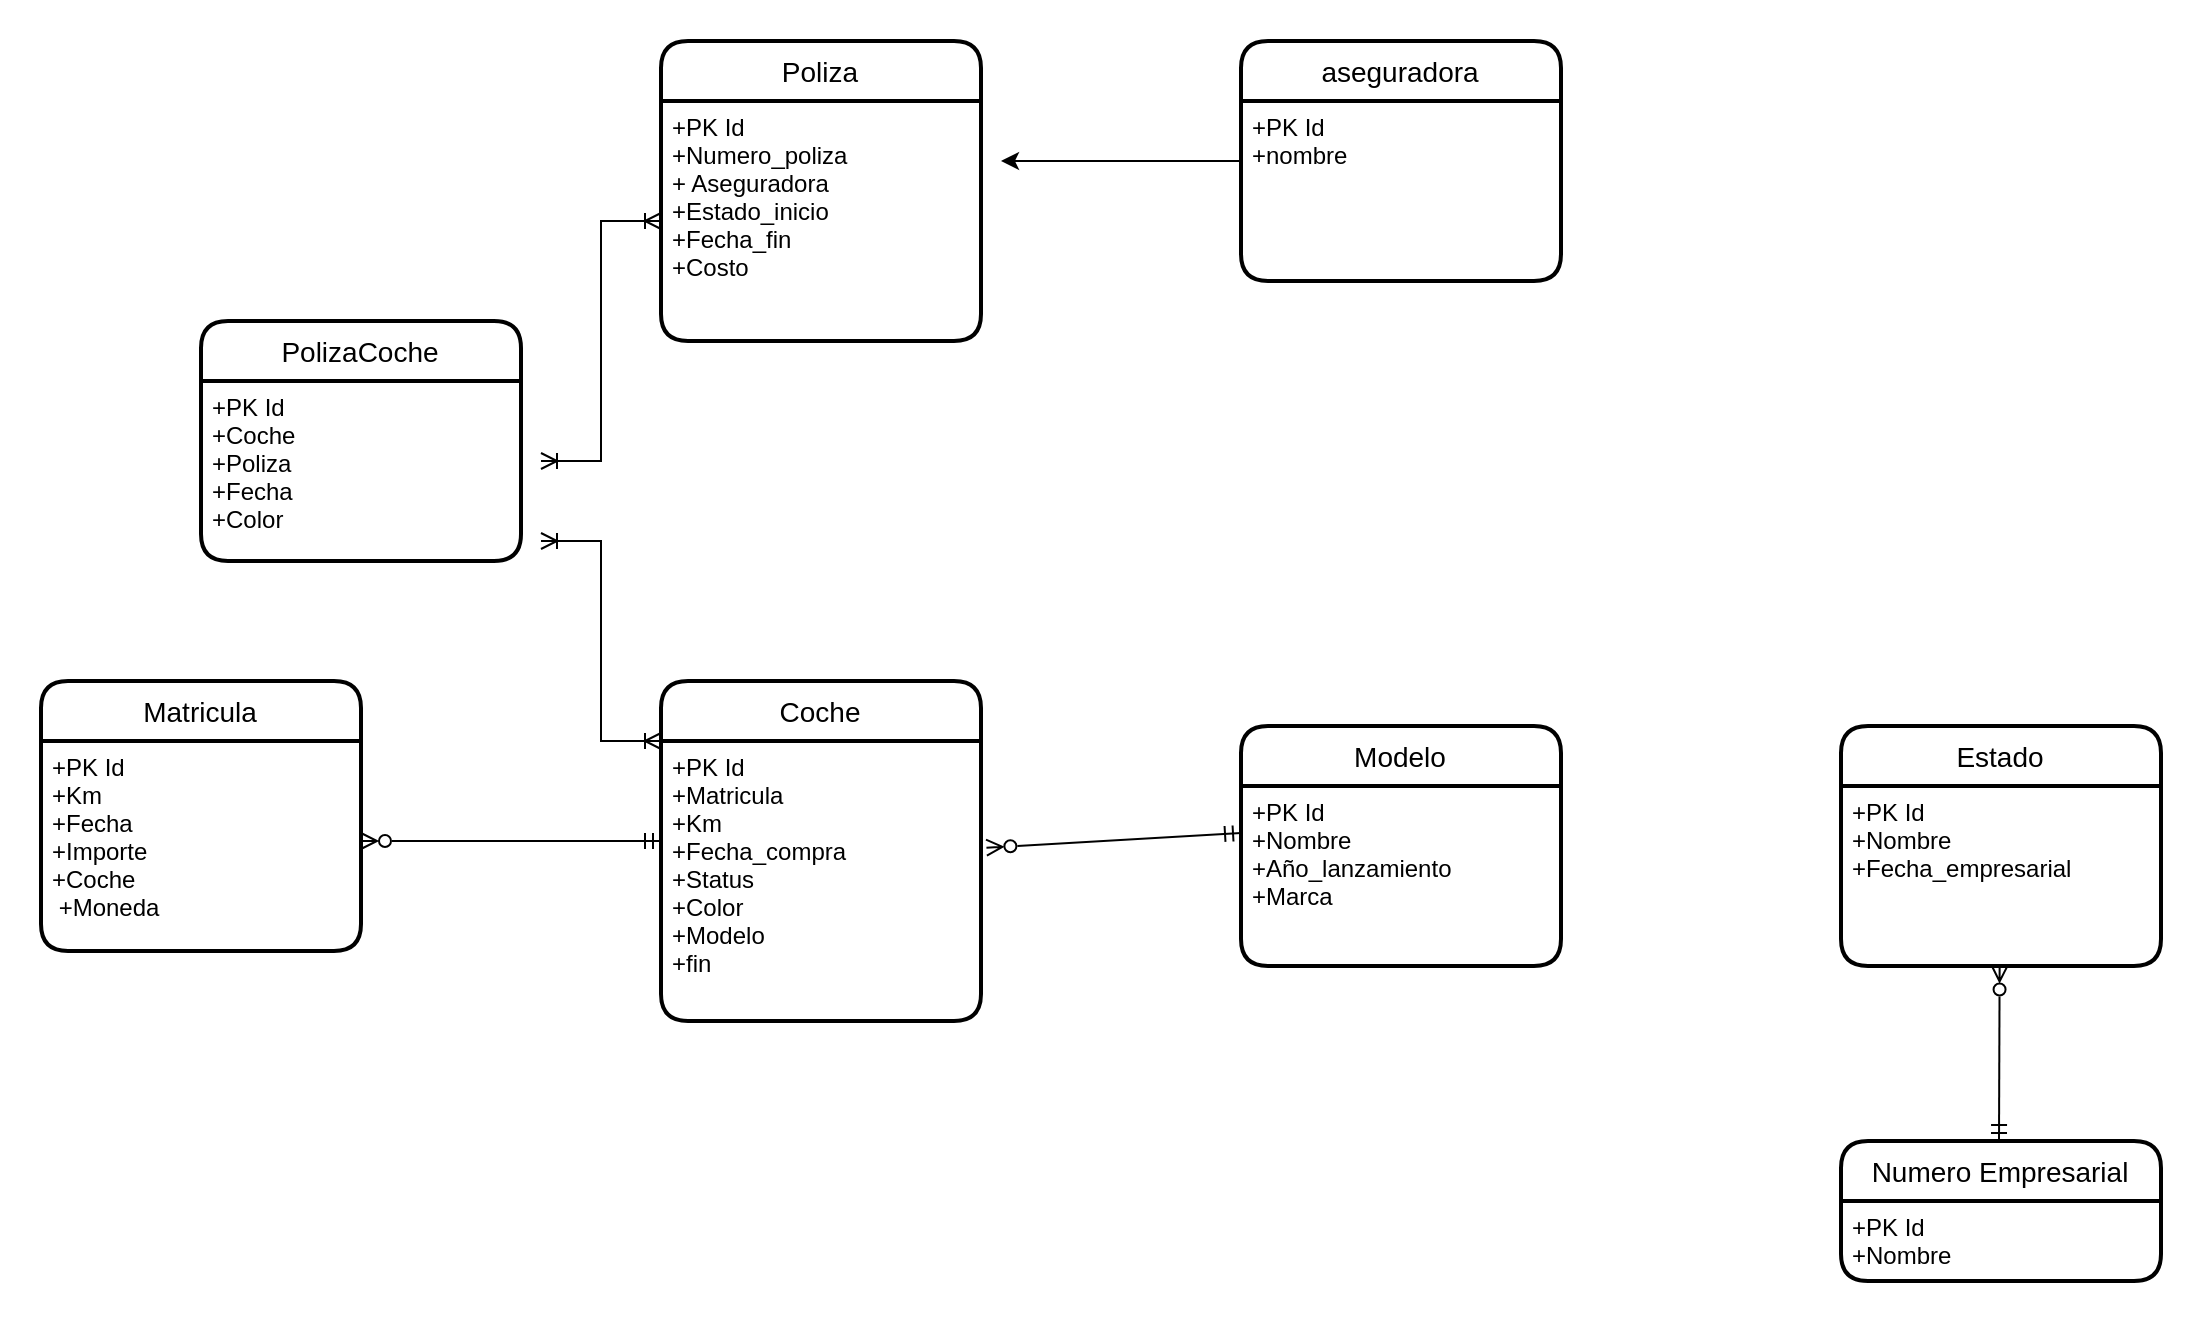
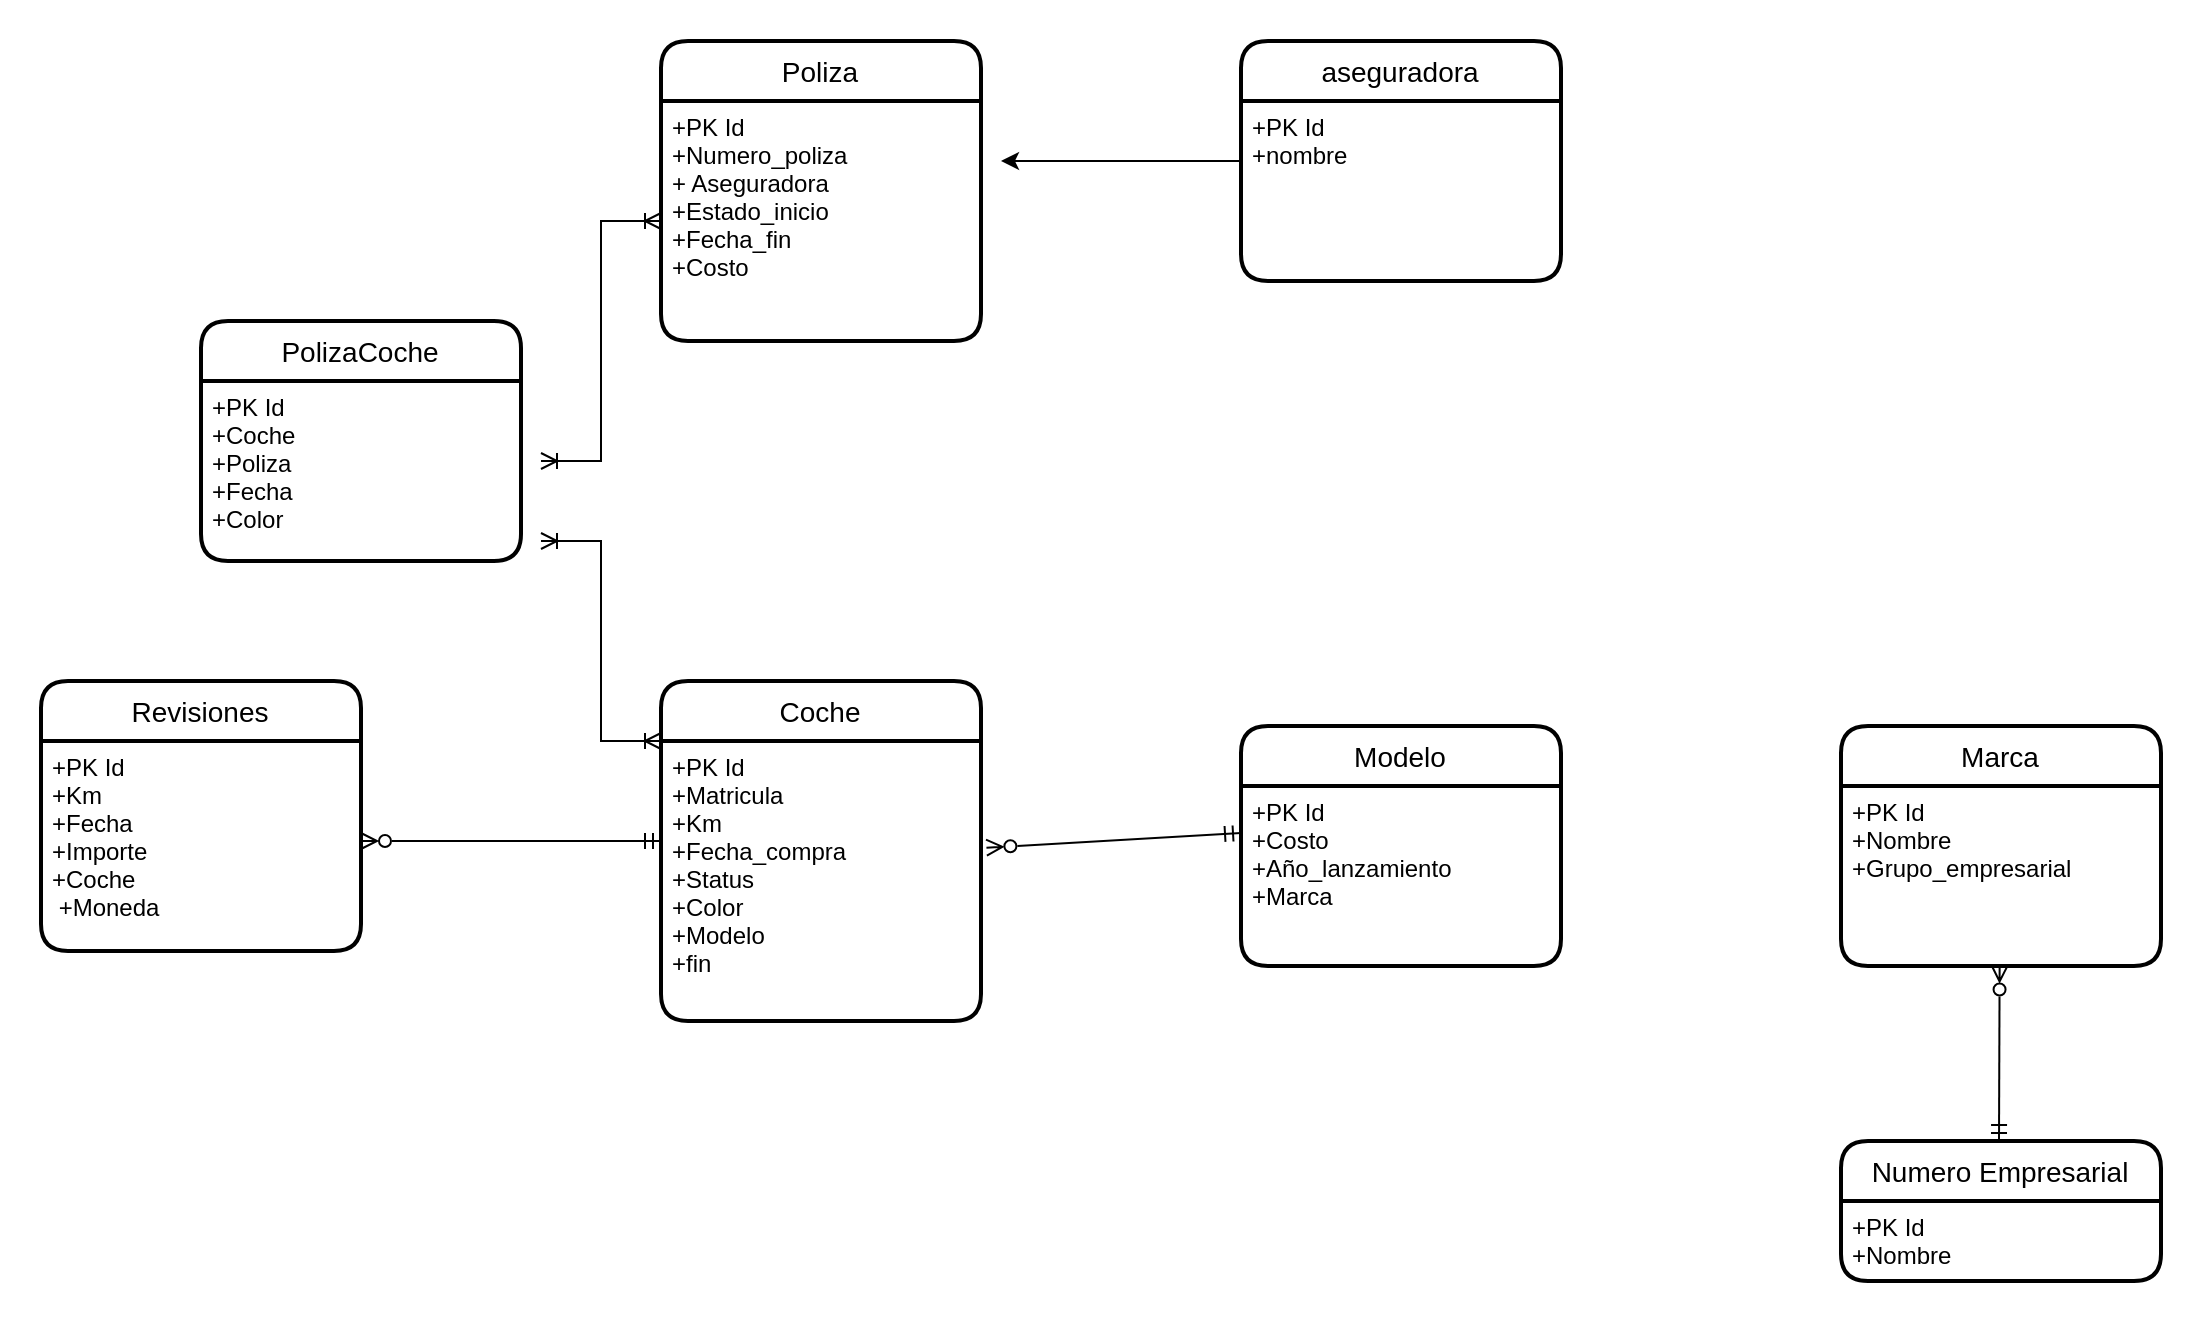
node "Matricula": label "Matricula" -> "Revisiones"
node "Estado": label "Estado" -> "Marca"
node "+PK Id +Nombre +Año_lanzamiento +Marca": label "+PK Id +Nombre +Año_lanzamiento +Marca" -> "+PK Id +Costo +Año_lanzamiento +Marca"
node "+PK Id +Nombre +Fecha_empresarial": label "+PK Id +Nombre +Fecha_empresarial" -> "+PK Id +Nombre +Grupo_empresarial"
